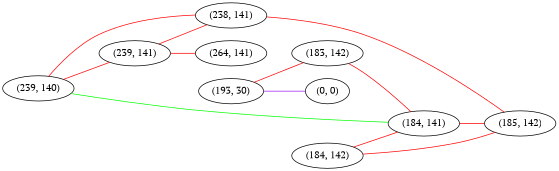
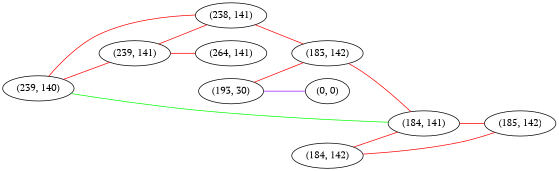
edge "(238, 141)" -- "(185, 142)": now "(238, 141)" -- "(183, 142)"
